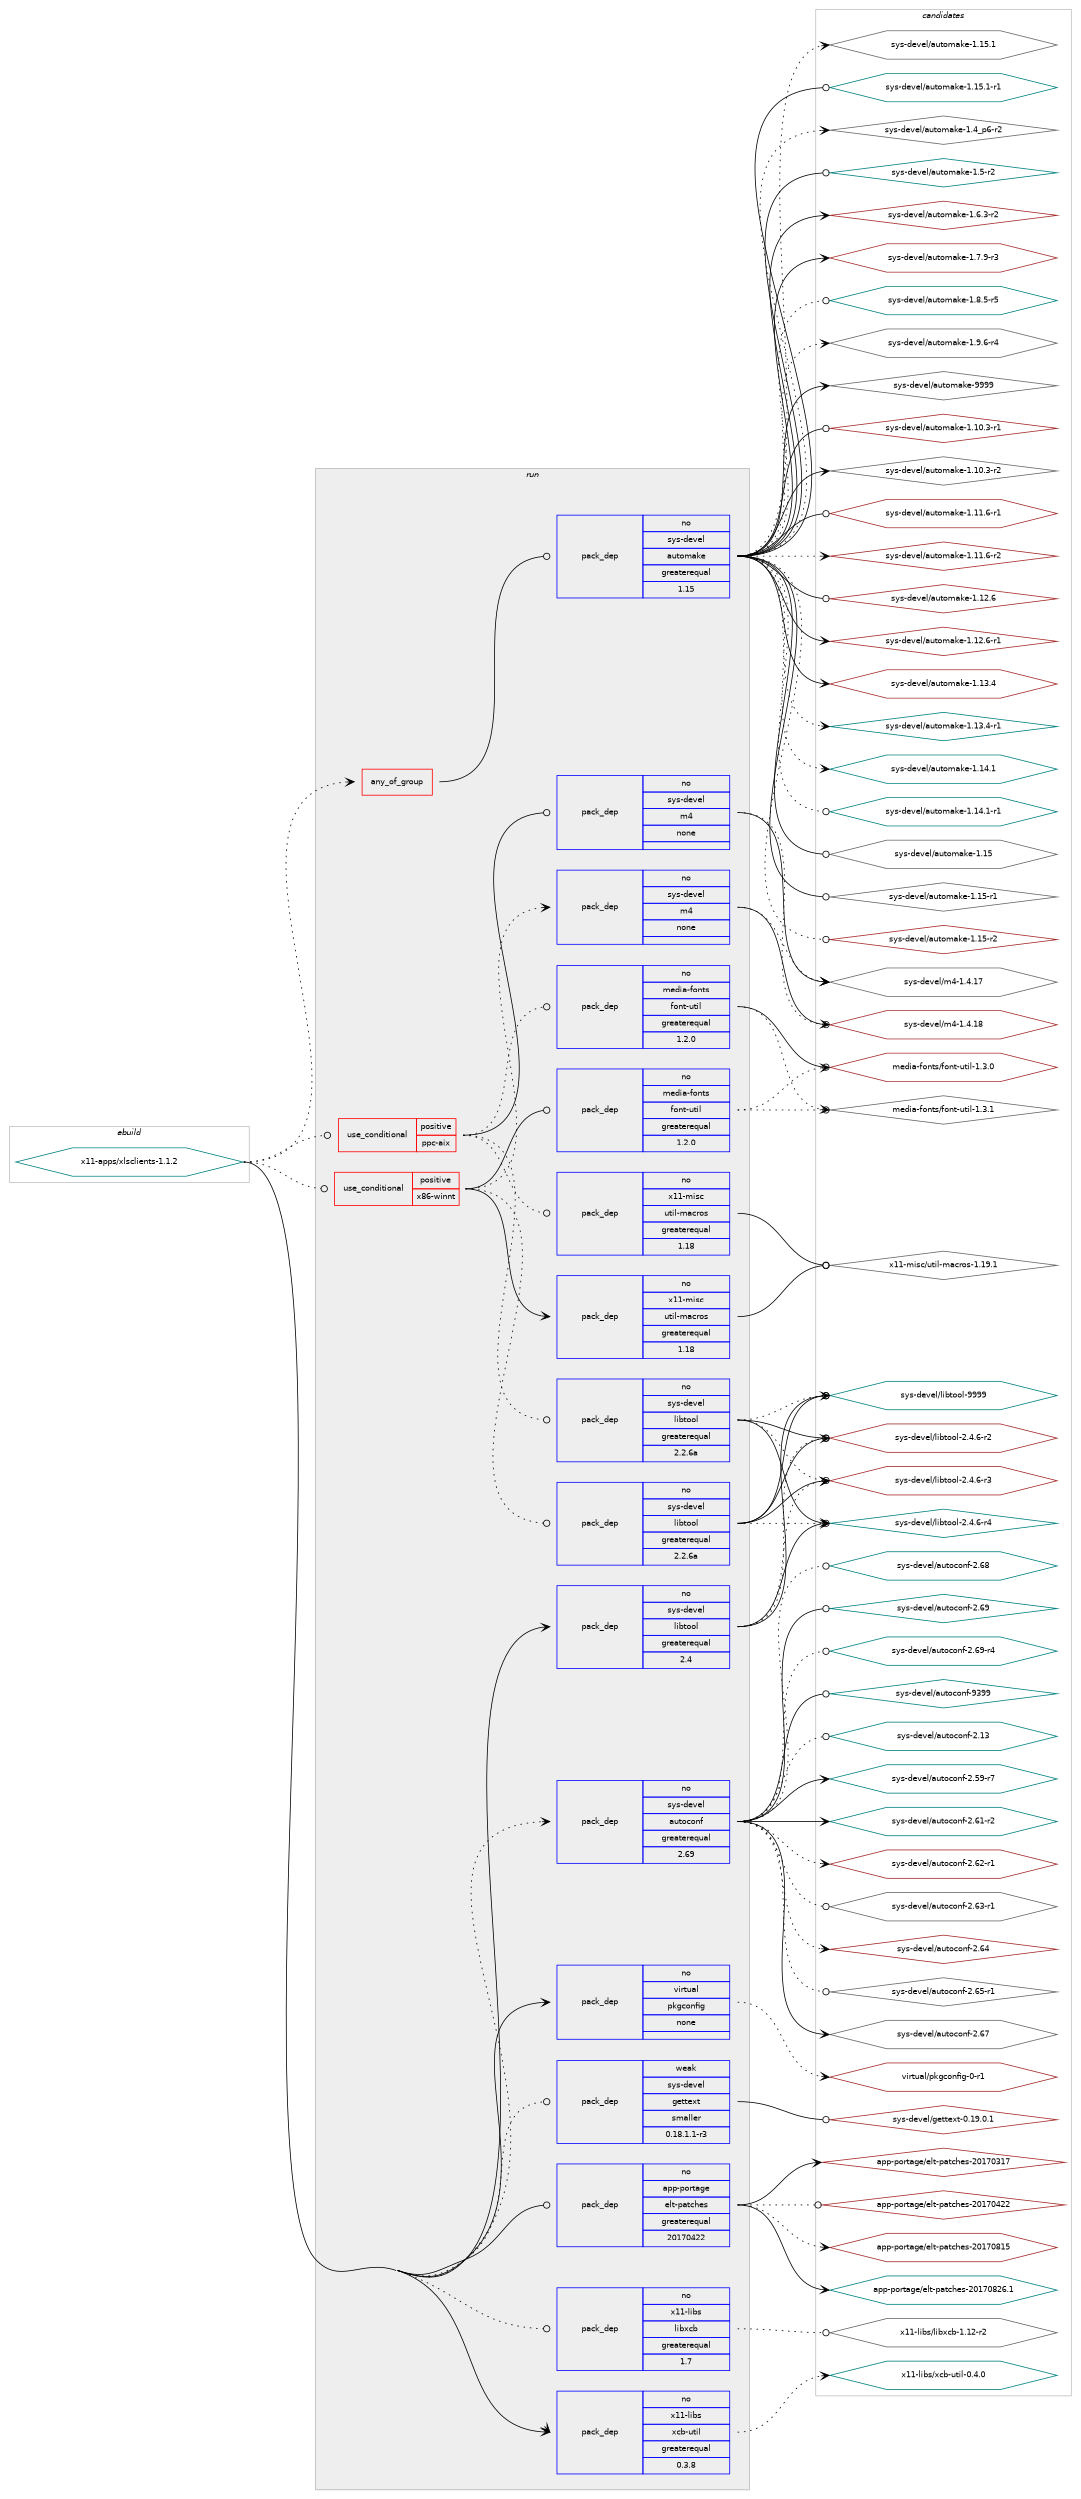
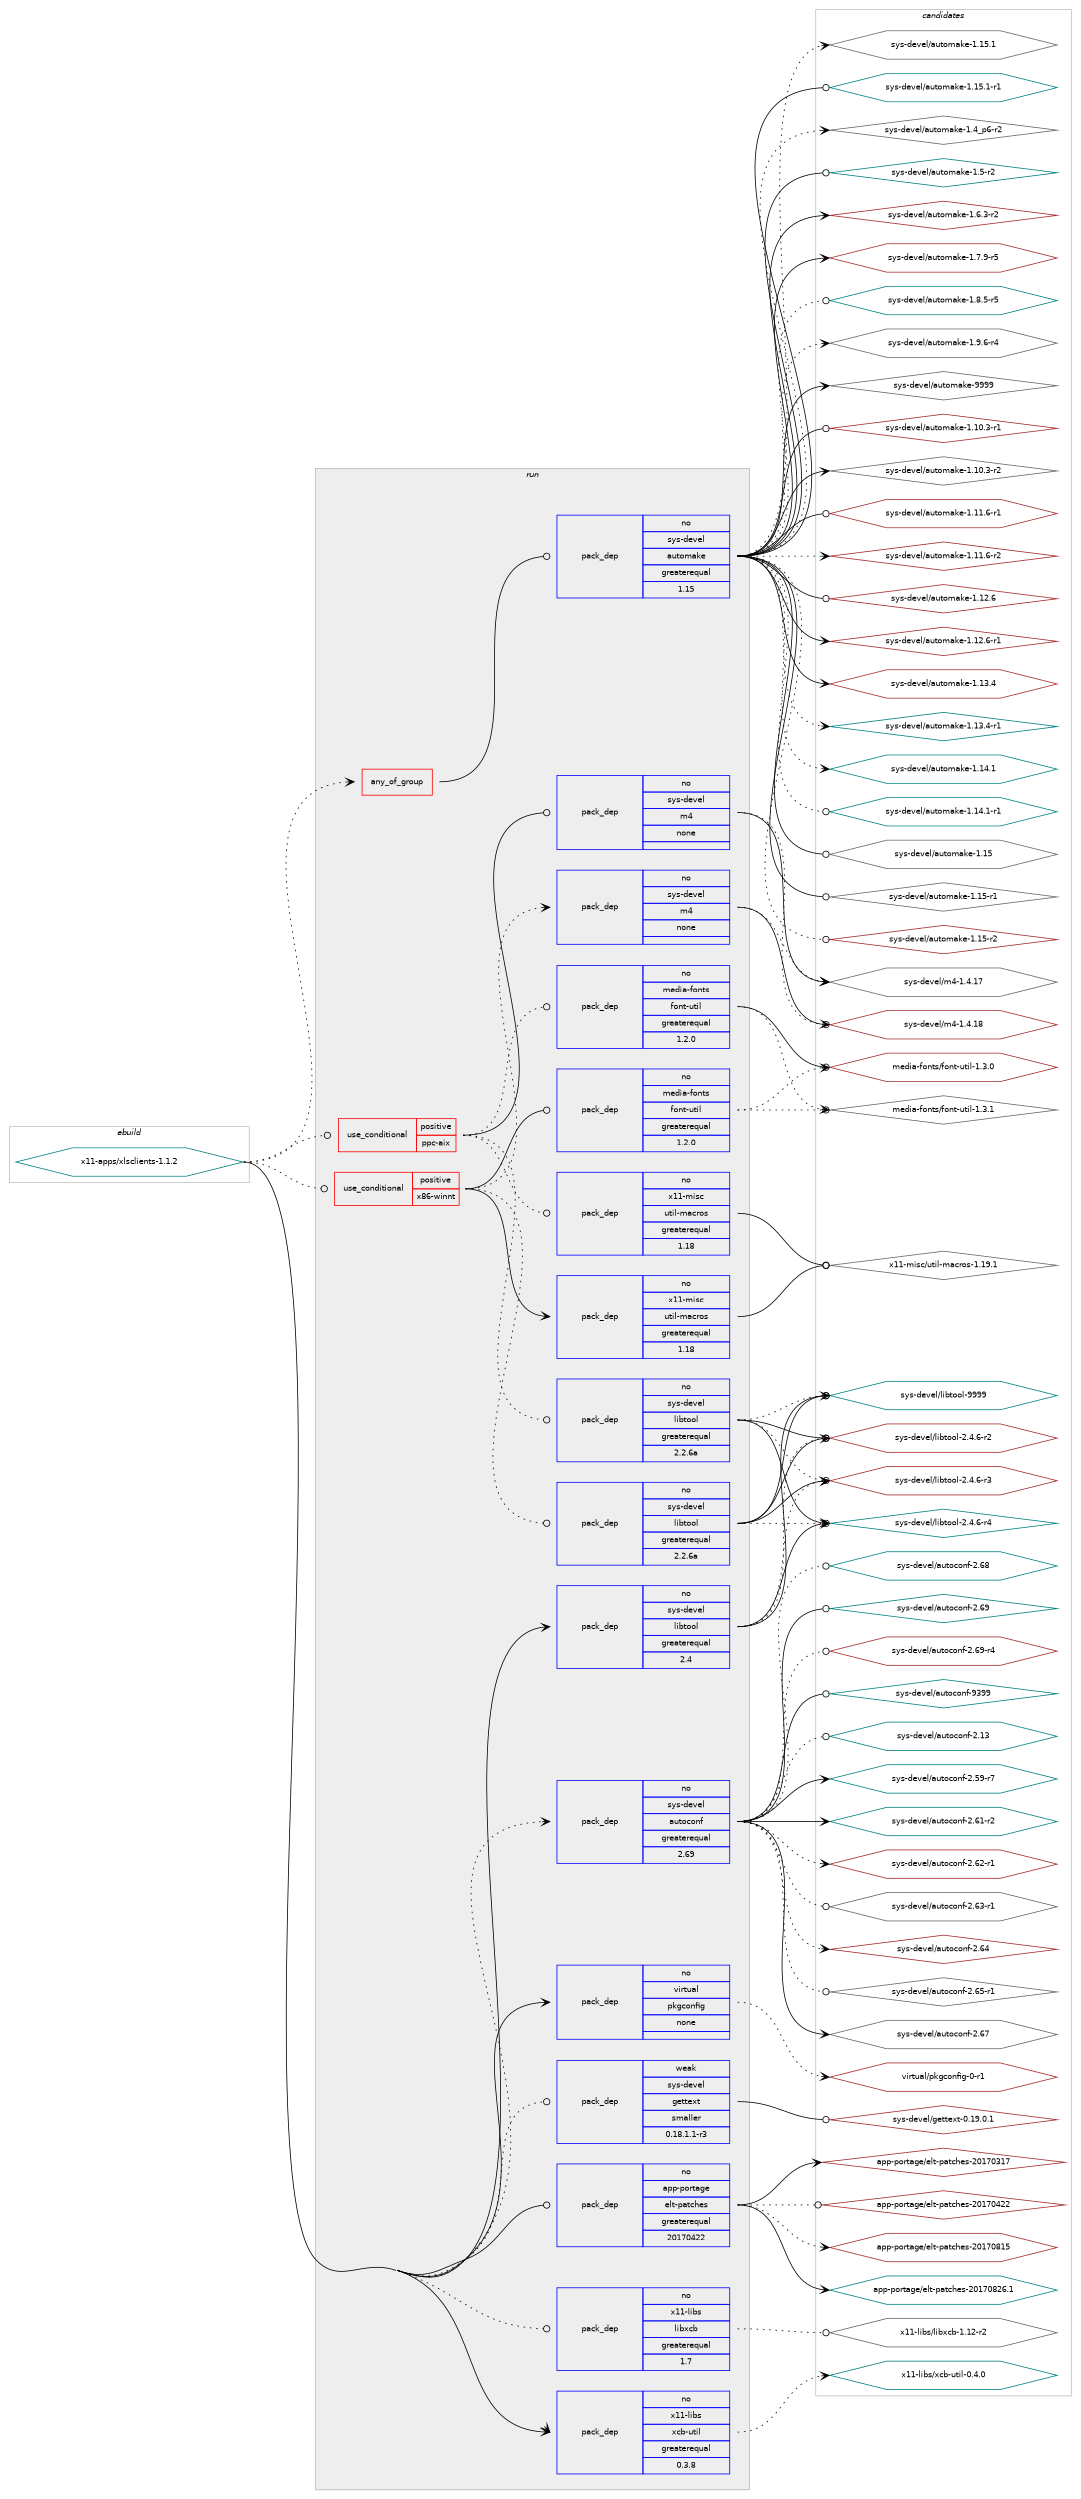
node "sys-devel/automake-1.7.9-r3": label "sys-devel/automake-1.7.9-r3" -> "sys-devel/automake-1.7.9-r5"
node "sys-devel/autoconf-2.69-r4": color teal -> brown
